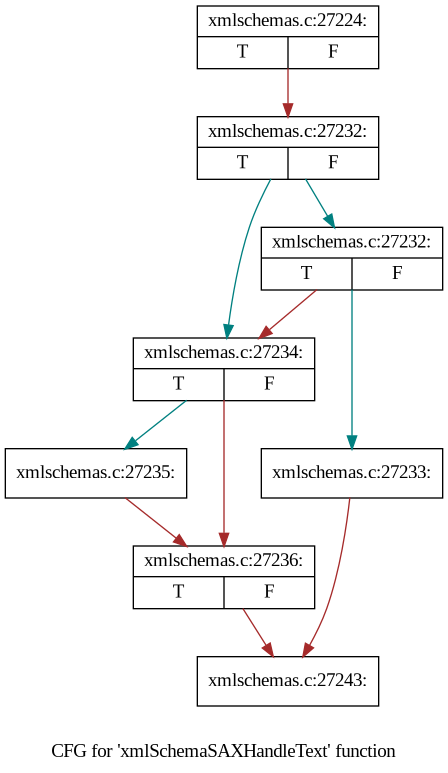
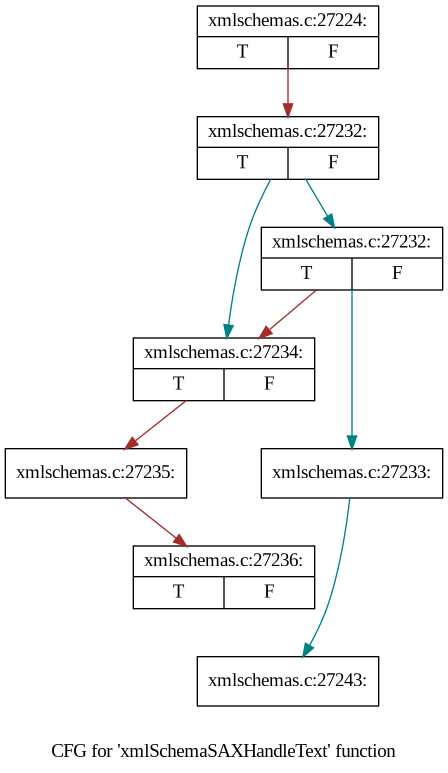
edge "xmlschemas.c:27234:" -> "xmlschemas.c:27235:": color teal -> brown
edge "xmlschemas.c:27234:" -> "xmlschemas.c:27236:": removed
edge "xmlschemas.c:27233:" -> "xmlschemas.c:27243:": color brown -> teal
edge "xmlschemas.c:27236:" -> "xmlschemas.c:27243:": removed
